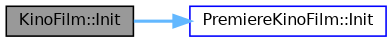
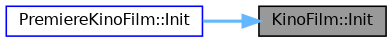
edge "KinoFilm::Init" -> "PremiereKinoFilm::Init": reversed
